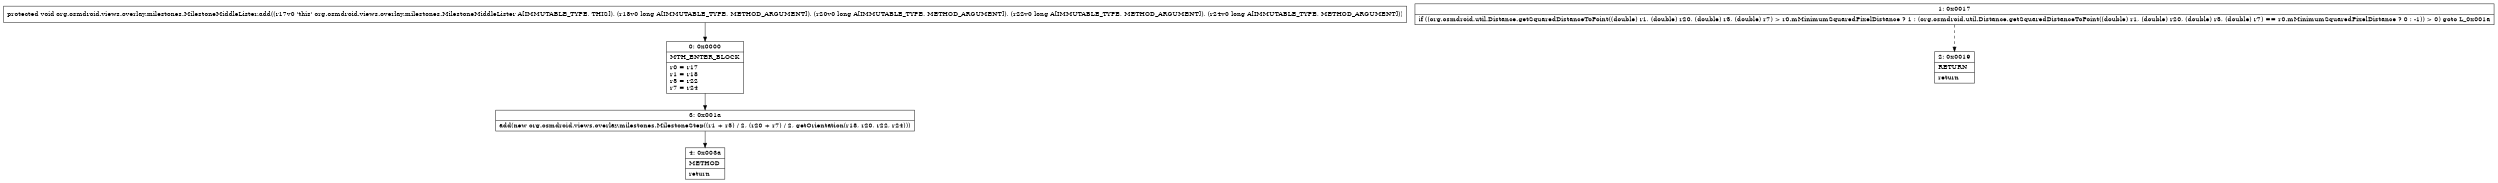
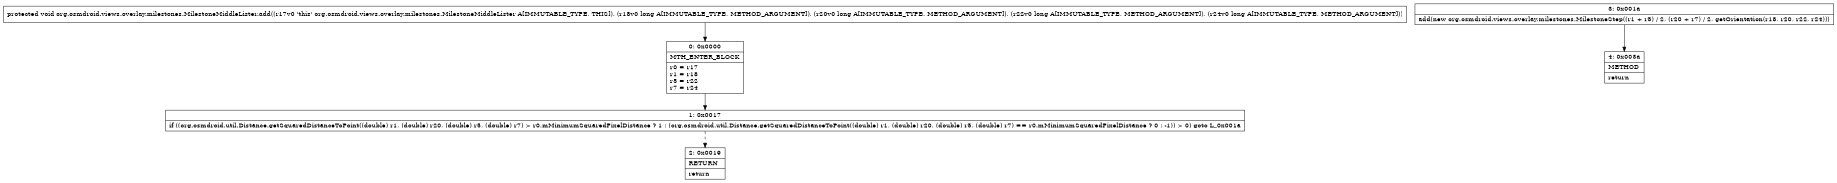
edge "0: 0x0000" -> "3: 0x001a": now "0: 0x0000" -> "1: 0x0017"
